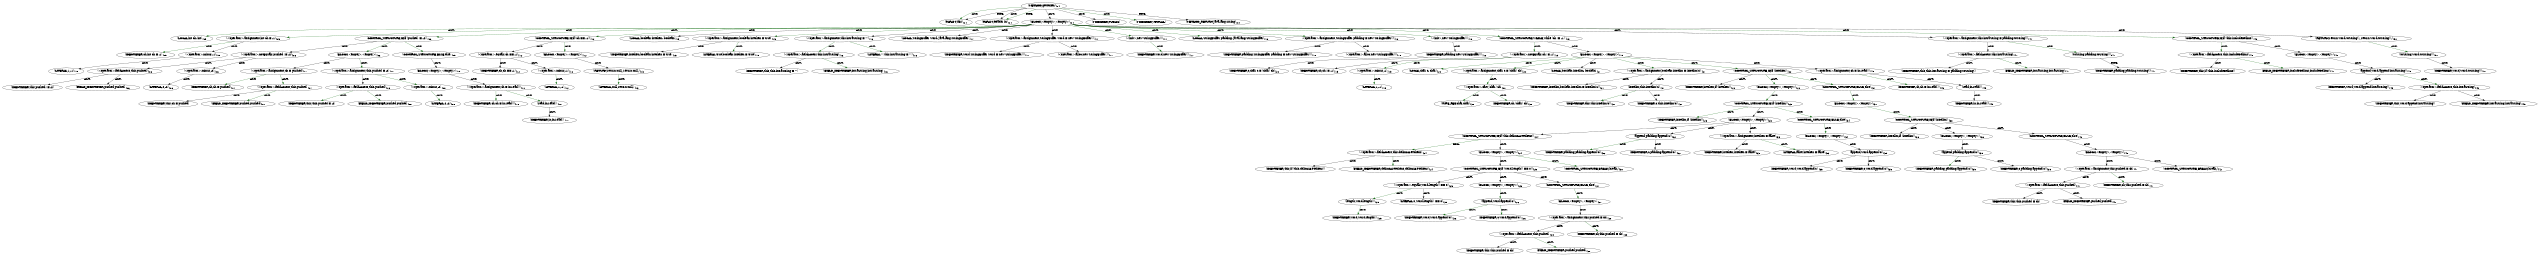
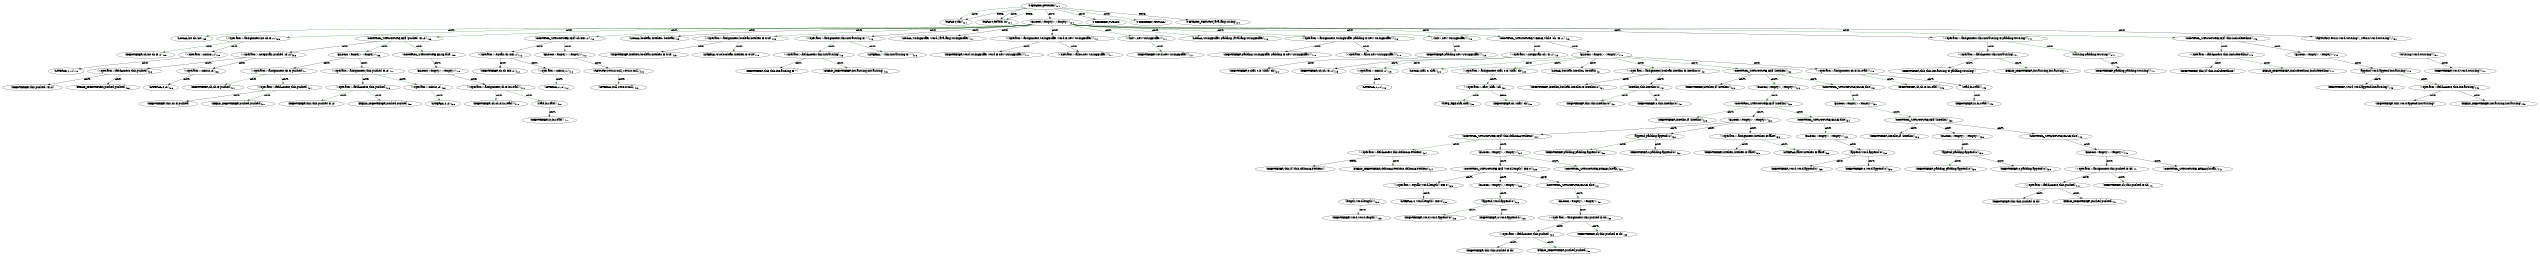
edge "(RETURN,return word.toString();,return word.toString();)" -> "(toString,word.toString())": removed, label "AST:"
edge "(toString,padding.toString())" -> "(IDENTIFIER,padding,padding.toString())": label "DDG: " -> "AST: "
edge "(<operator>.cast,(char) ch)" -> "(IDENTIFIER,ch,(char) ch)": label "AST: " -> "DDG: "
edge "(CONTROL_STRUCTURE,IF,if (this.delimsAreTokens))" -> "(<operator>.fieldAccess,this.delimsAreTokens)": label "DDG: " -> "AST: "
edge "(<operator>.fieldAccess,this.delimsAreTokens)" -> "(IDENTIFIER,this,if (this.delimsAreTokens))": label "AST: " -> "DDG: "
edge "(<operator>.equals,word.length() == 0)" -> "(length,word.length())": removed, label "AST:"
